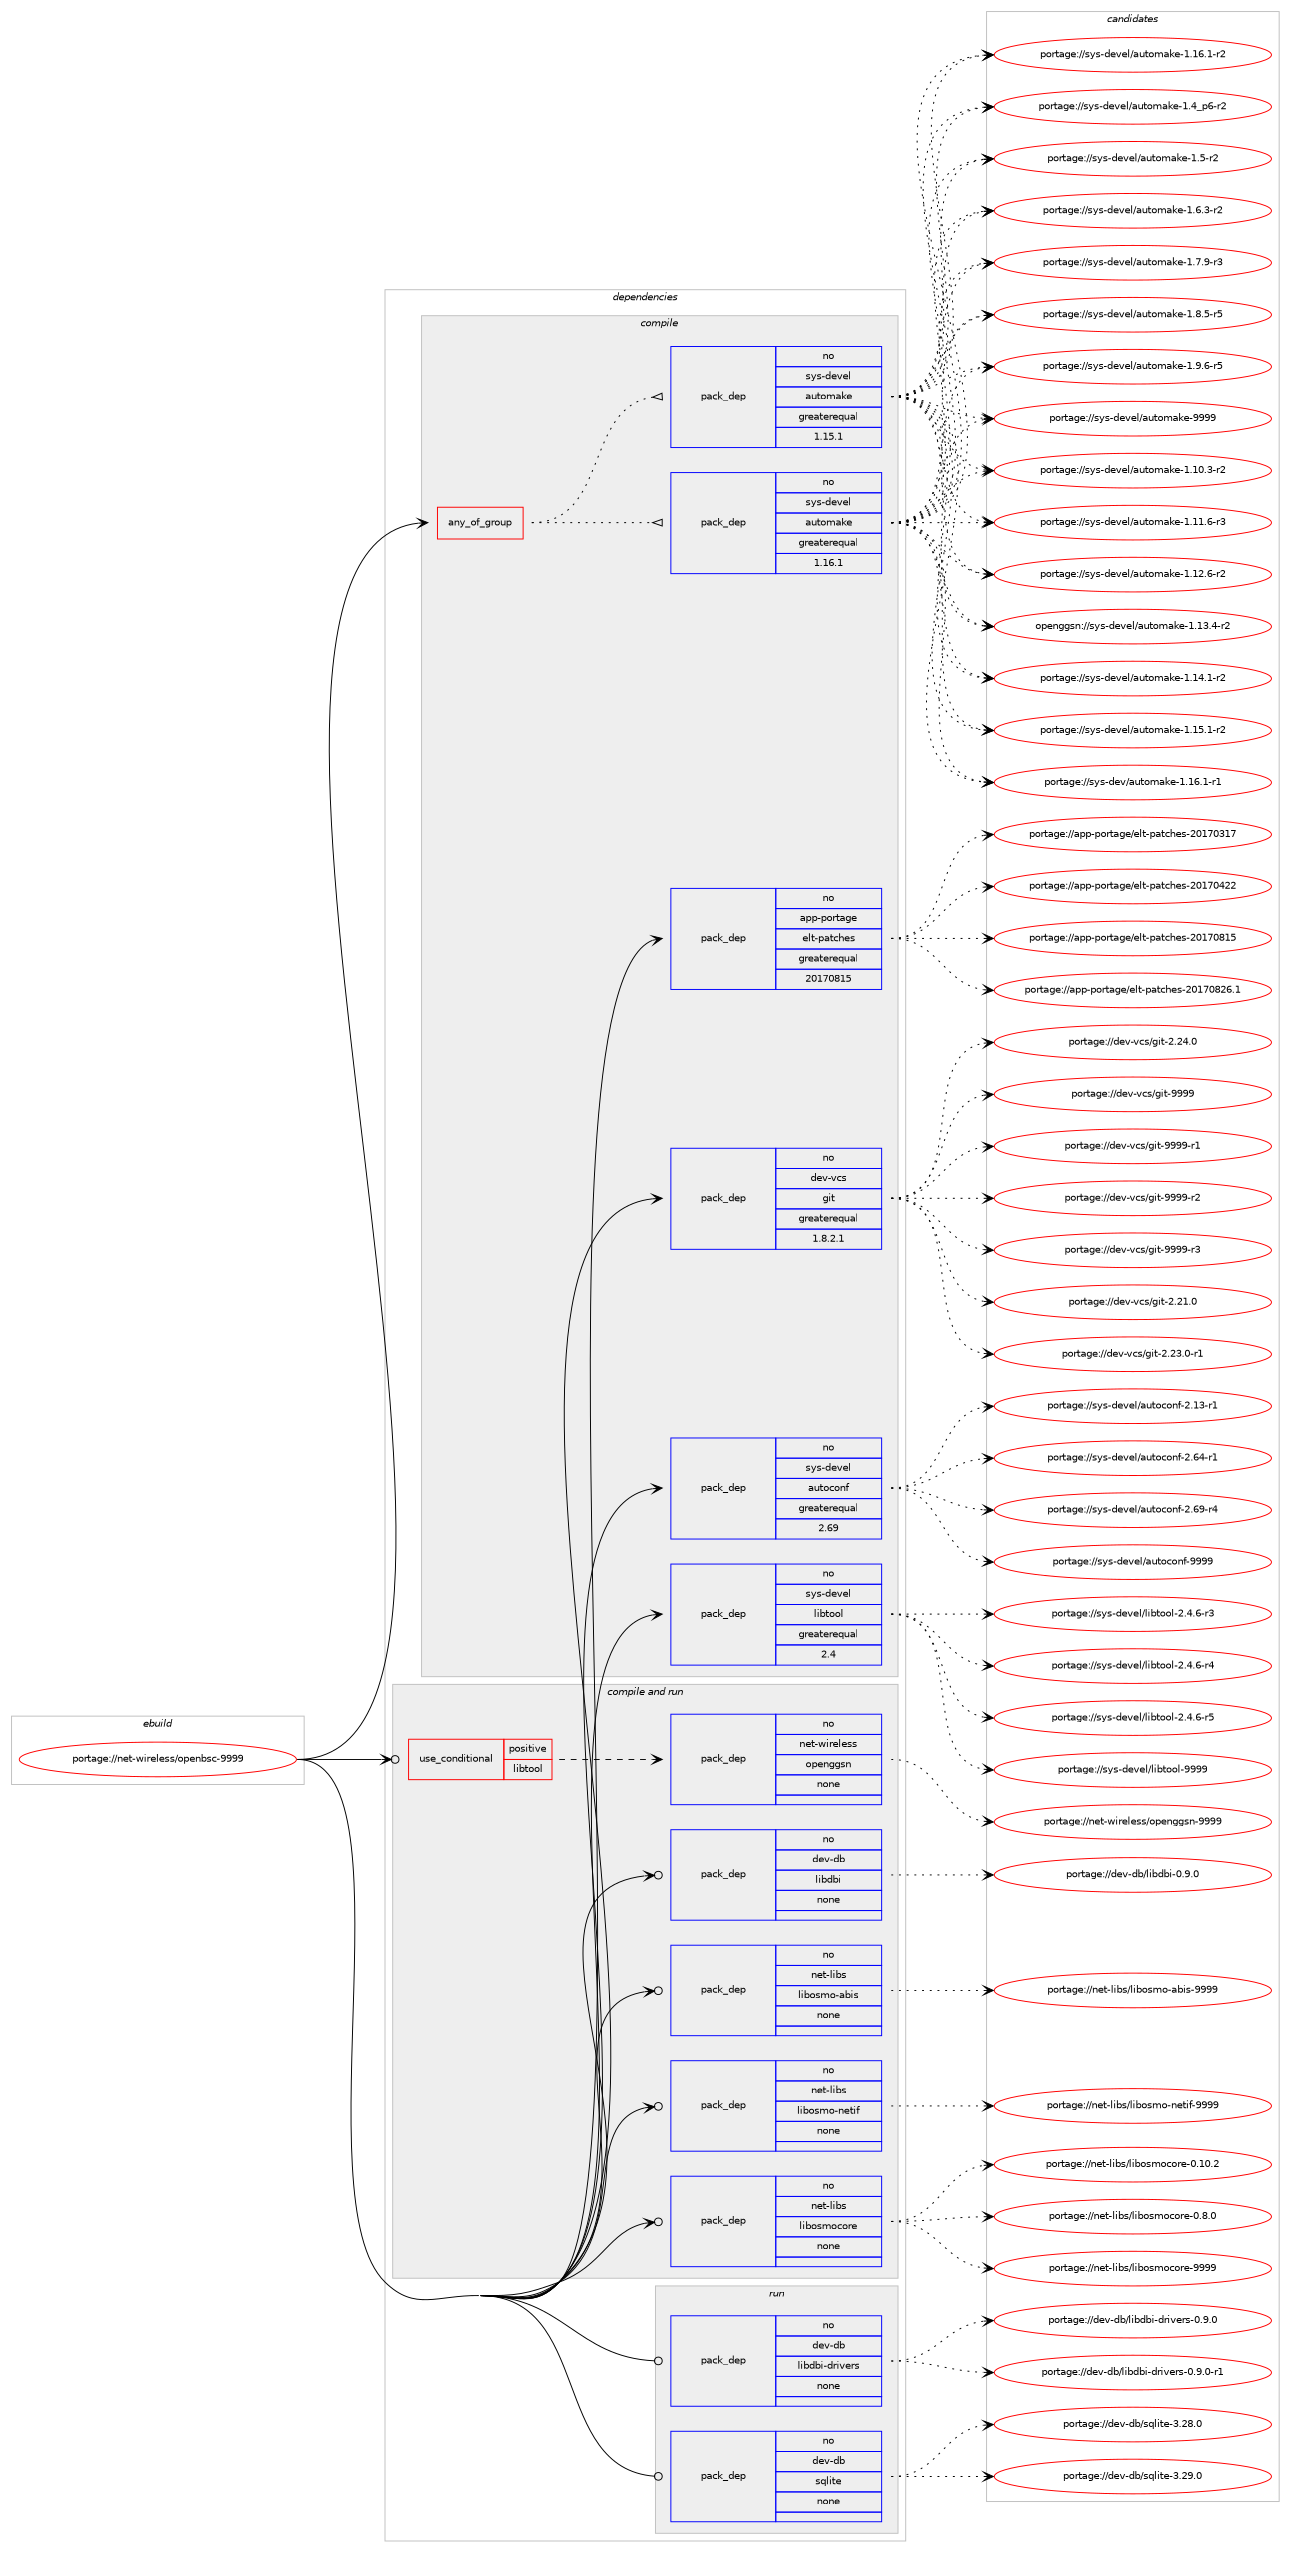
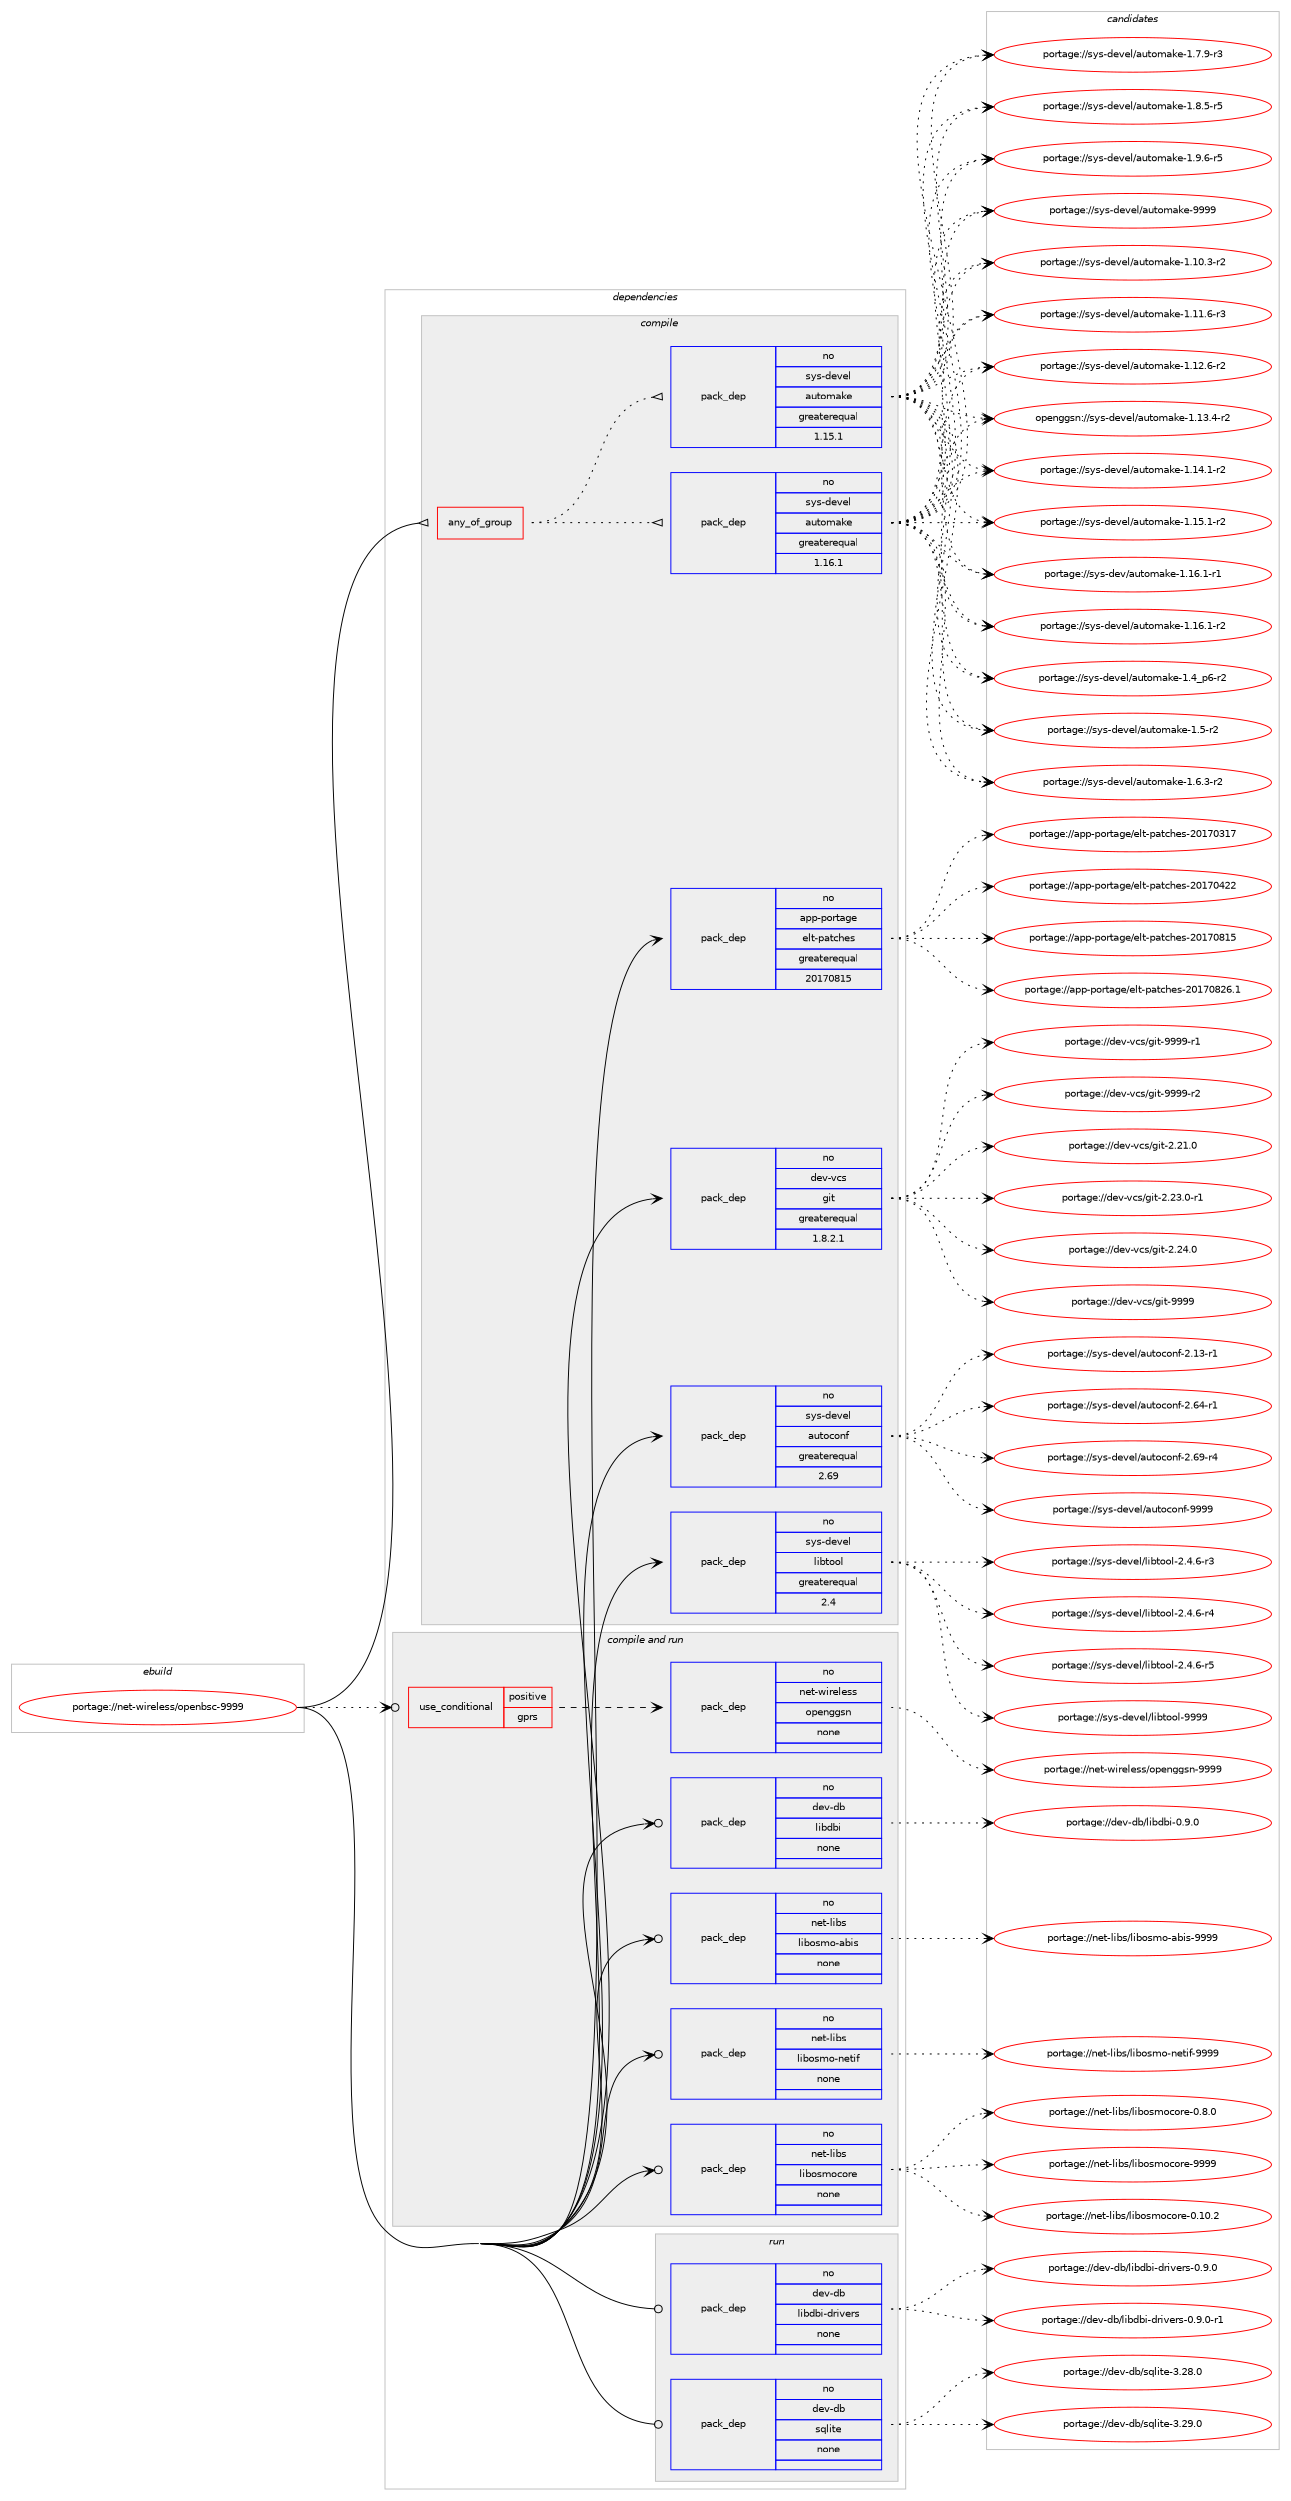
edge "portage://net-wireless/openbsc-9999" -> "any_of_group": arrowhead vee -> oinv
node "portage://dev-vcs/git-9999-r3": removed
edge "portage://net-wireless/openbsc-9999" -> "use_conditional": style solid -> dotted
node "use_conditional": text "libtool" -> "gprs"
